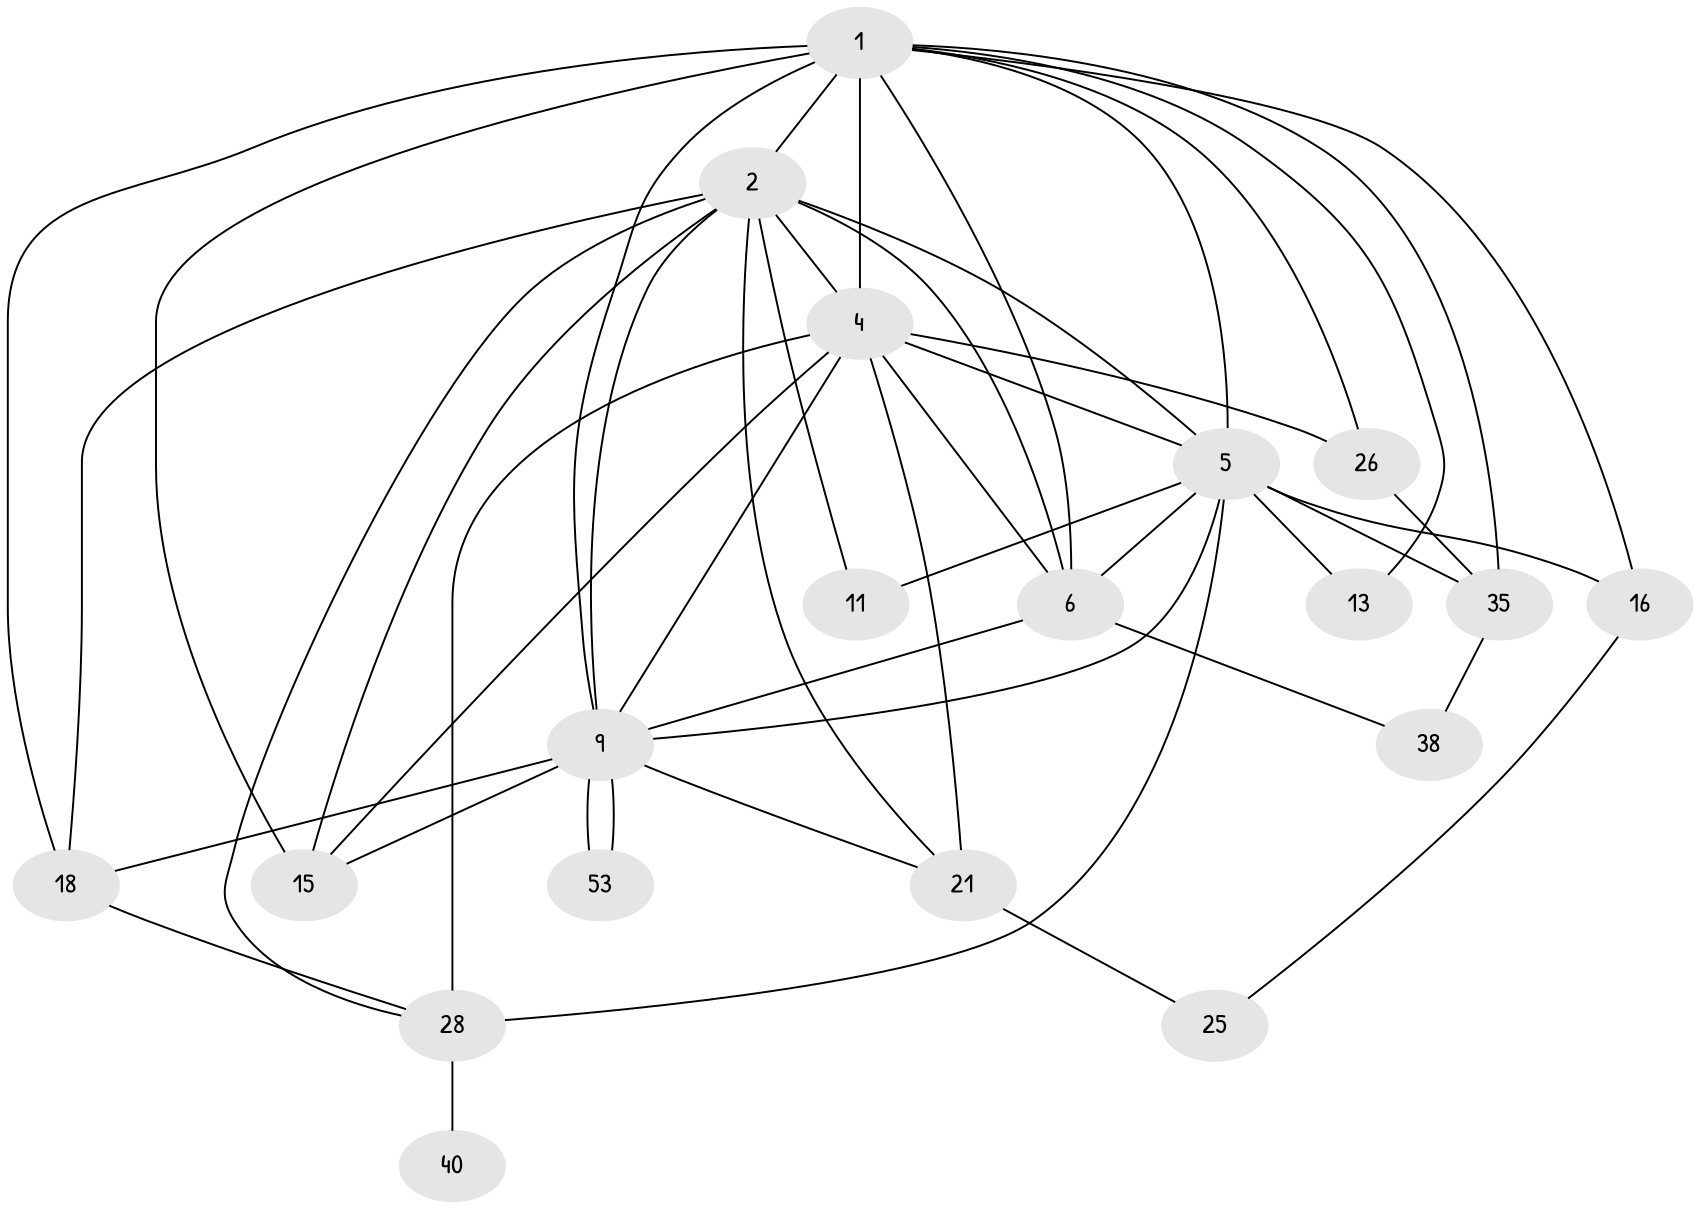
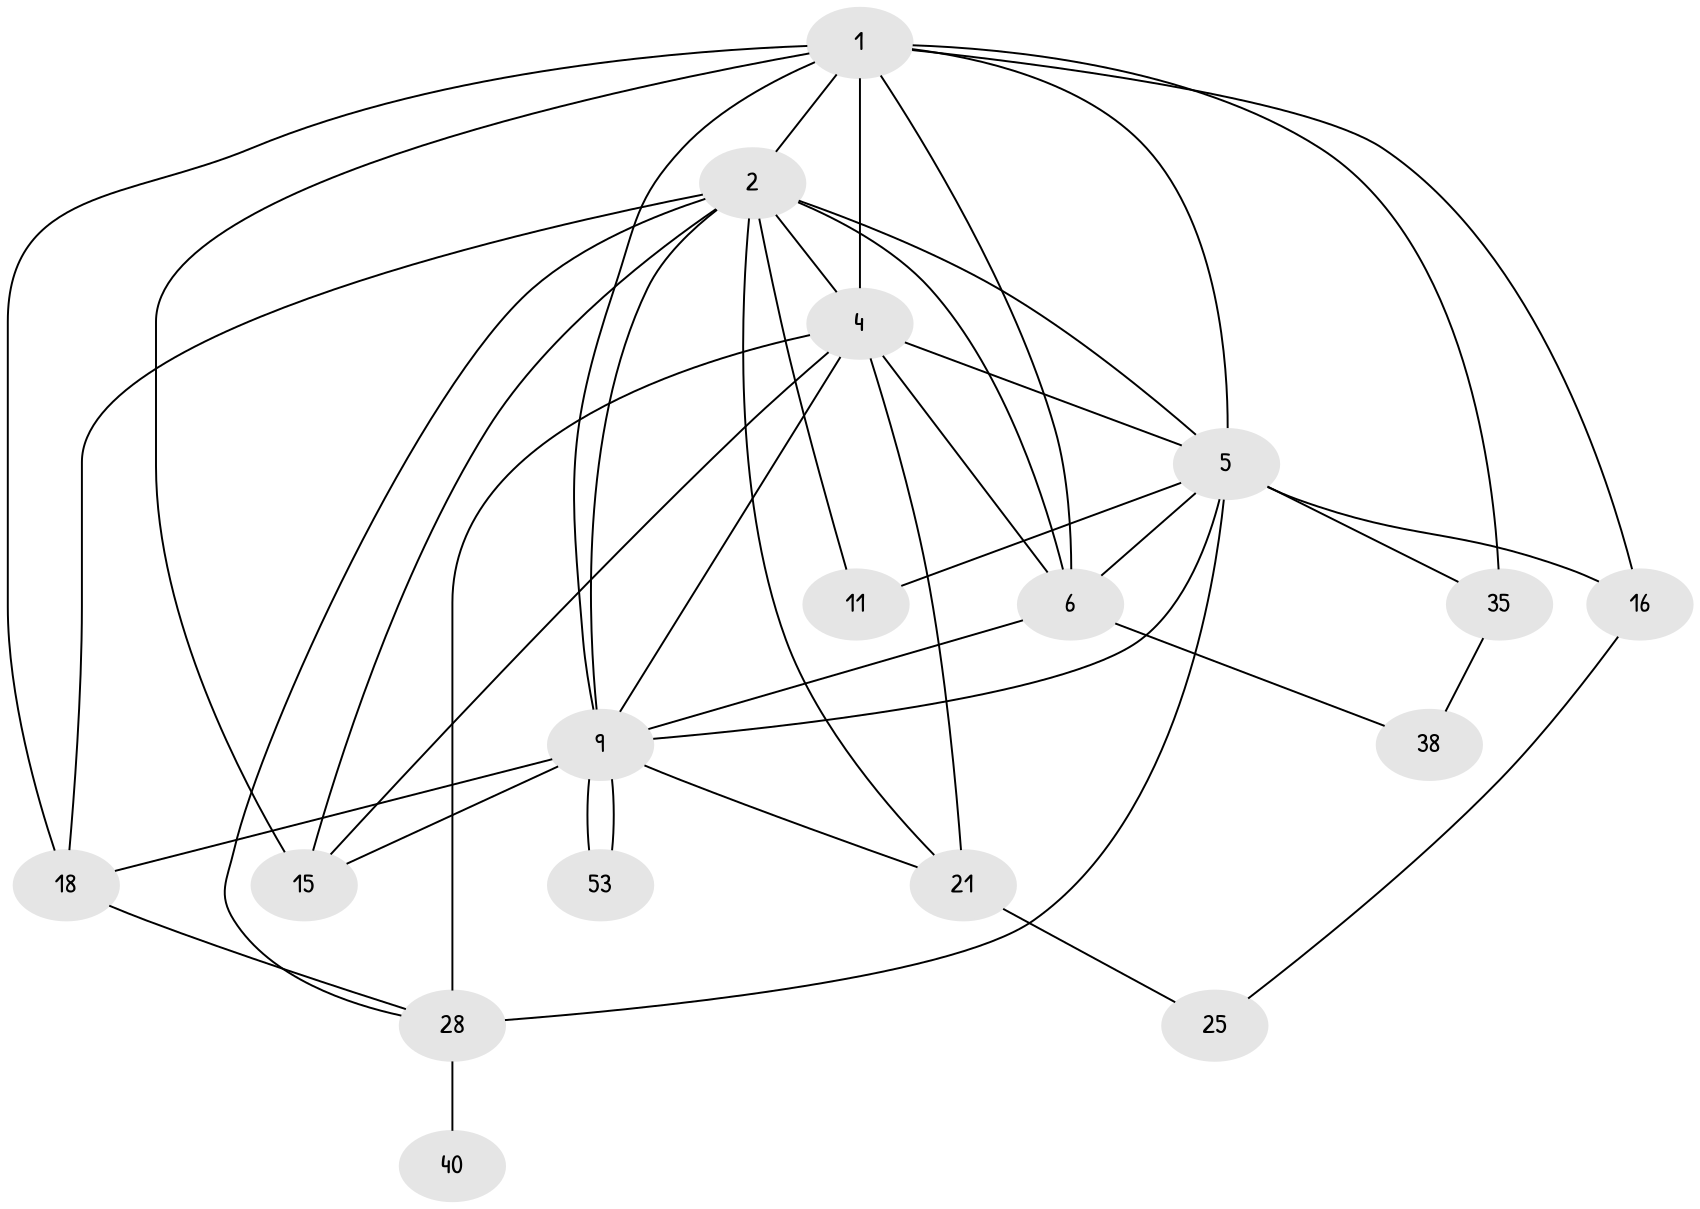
node "26": removed
node "13": removed
